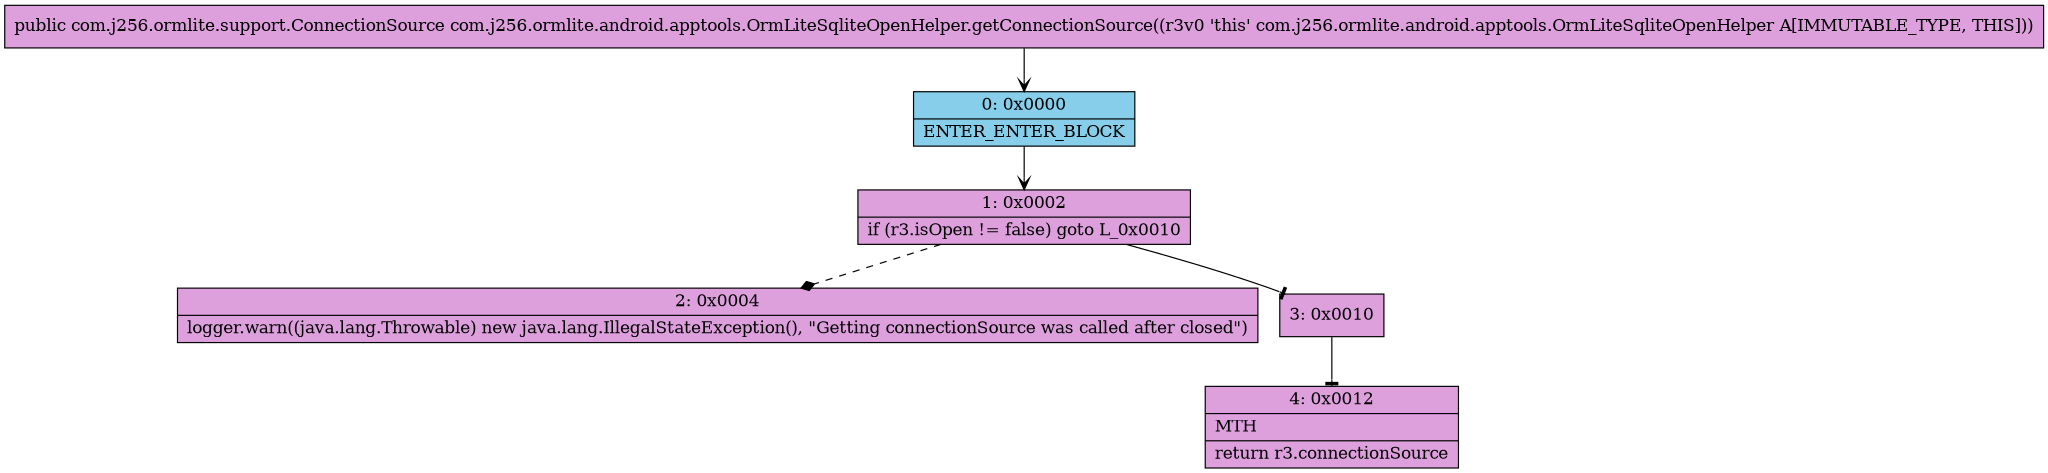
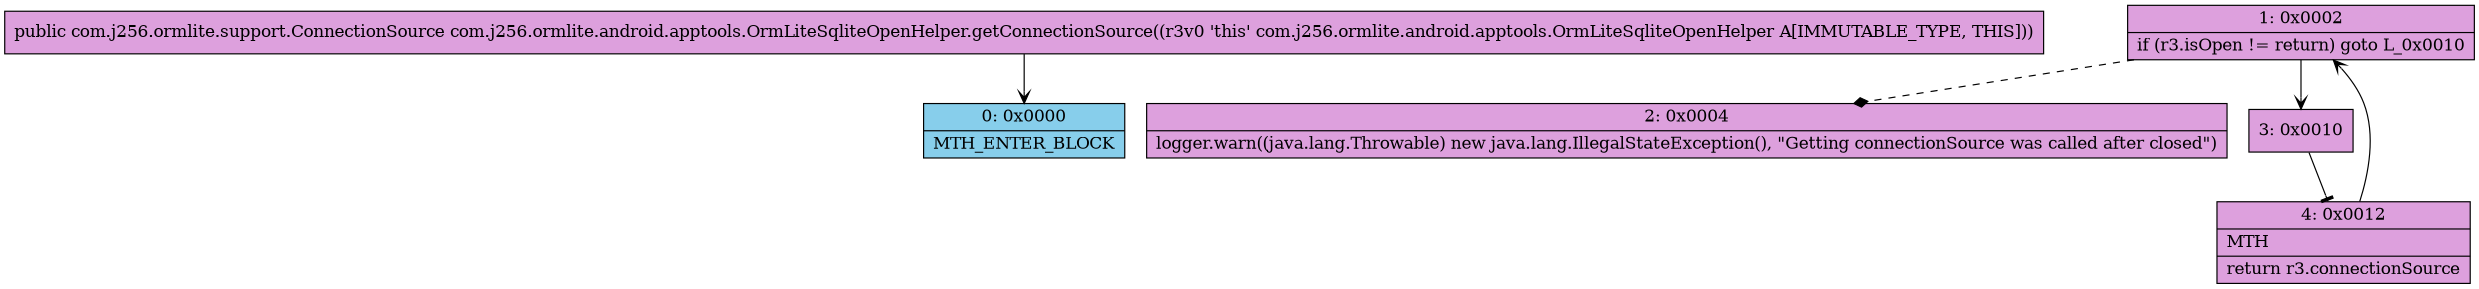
node "0: 0x0000": text "ENTER_ENTER_BLOCK" -> "MTH_ENTER_BLOCK"
edge "0: 0x0000" -> "1: 0x0002": now "4: 0x0012" -> "1: 0x0002"
node "1: 0x0002": text "if (r3.isOpen != false) goto L_0x0010" -> "if (r3.isOpen != return) goto L_0x0010"
edge "1: 0x0002" -> "3: 0x0010": arrowhead tee -> vee
